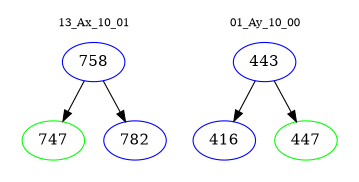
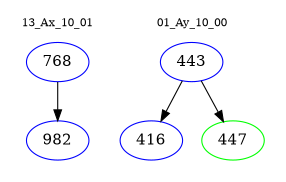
node "758": label "758" -> "768"
node "747": removed
node "782": label "782" -> "982"
